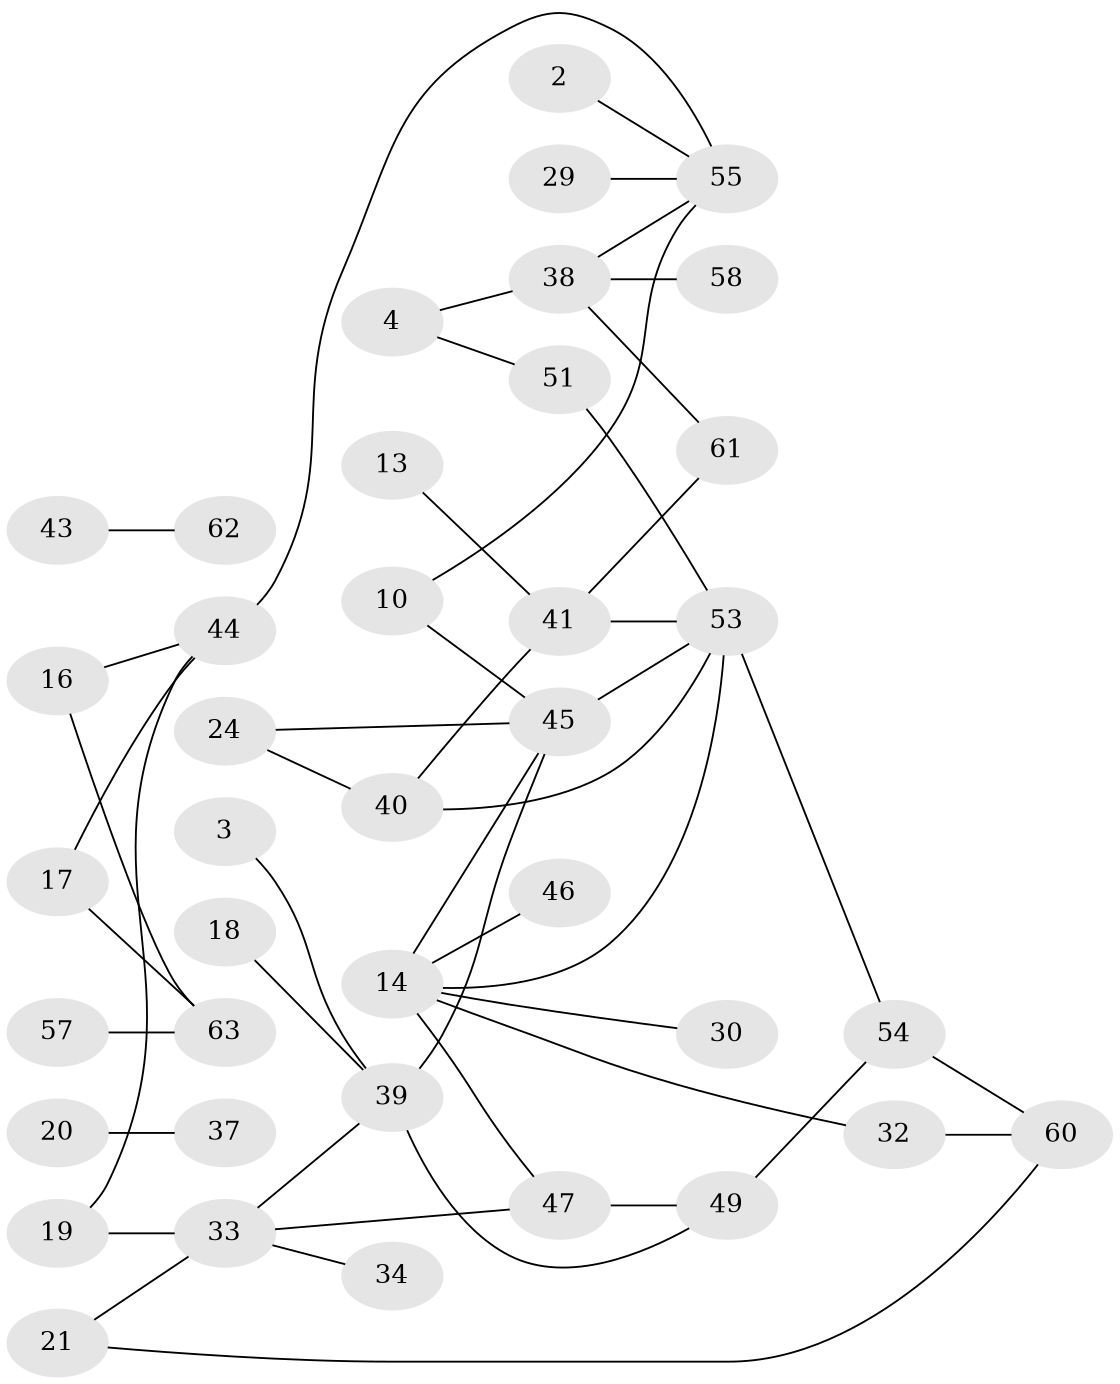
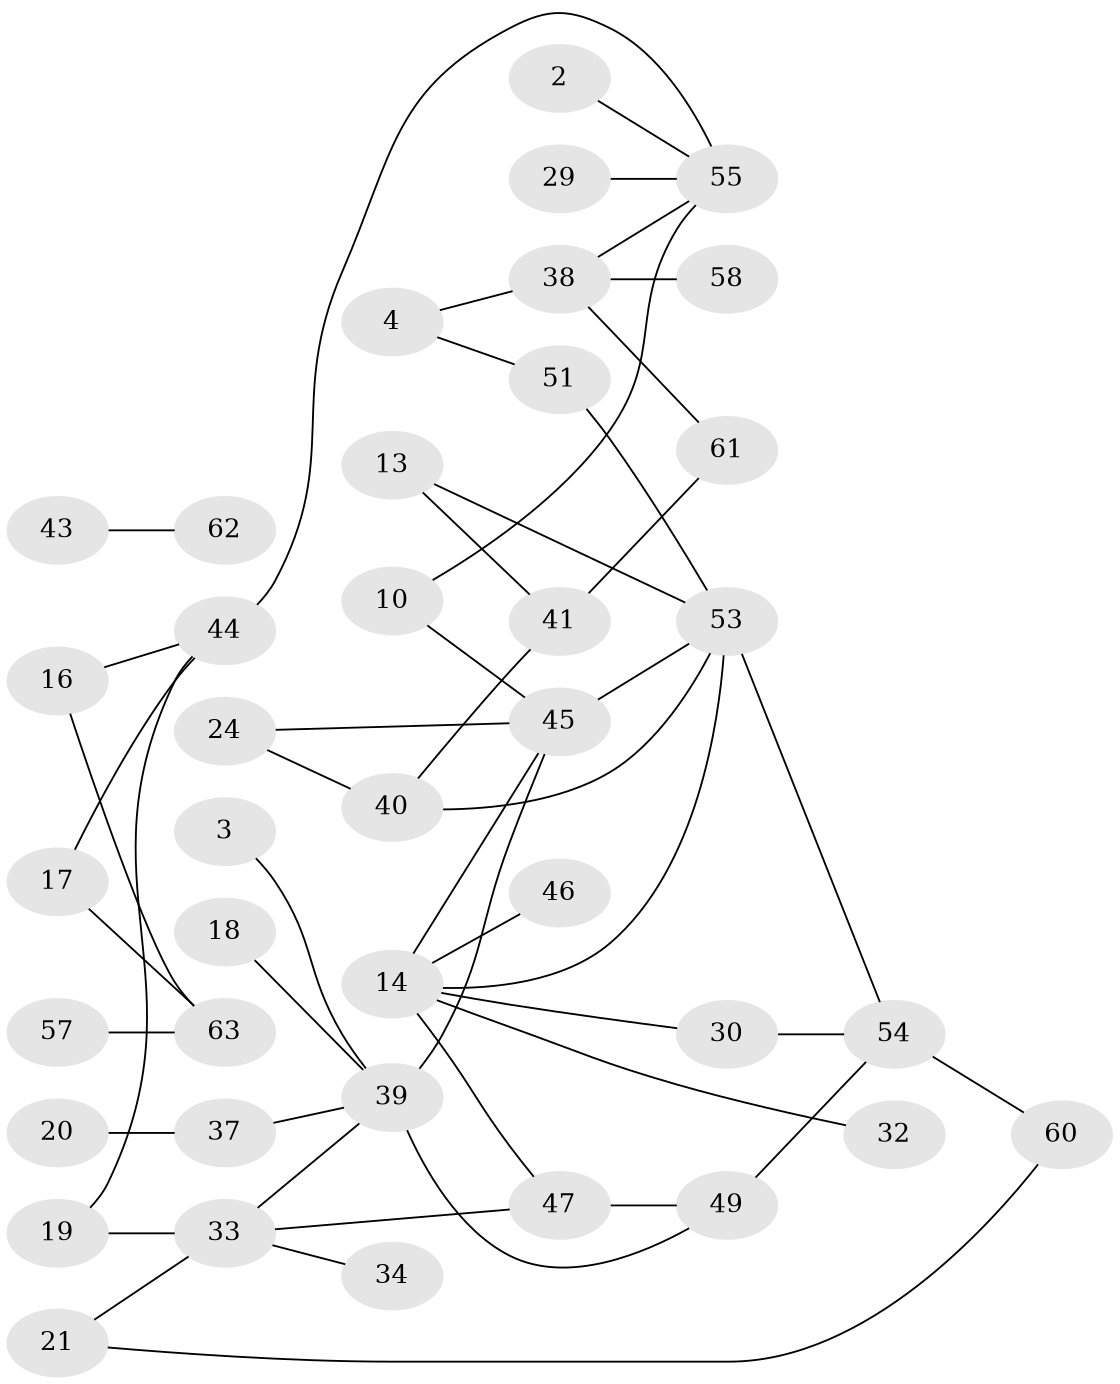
edge "41" -- "53": now "13" -- "53"
edge "30" -- "54": added
edge "39" -- "37": added
edge "32" -- "60": removed
